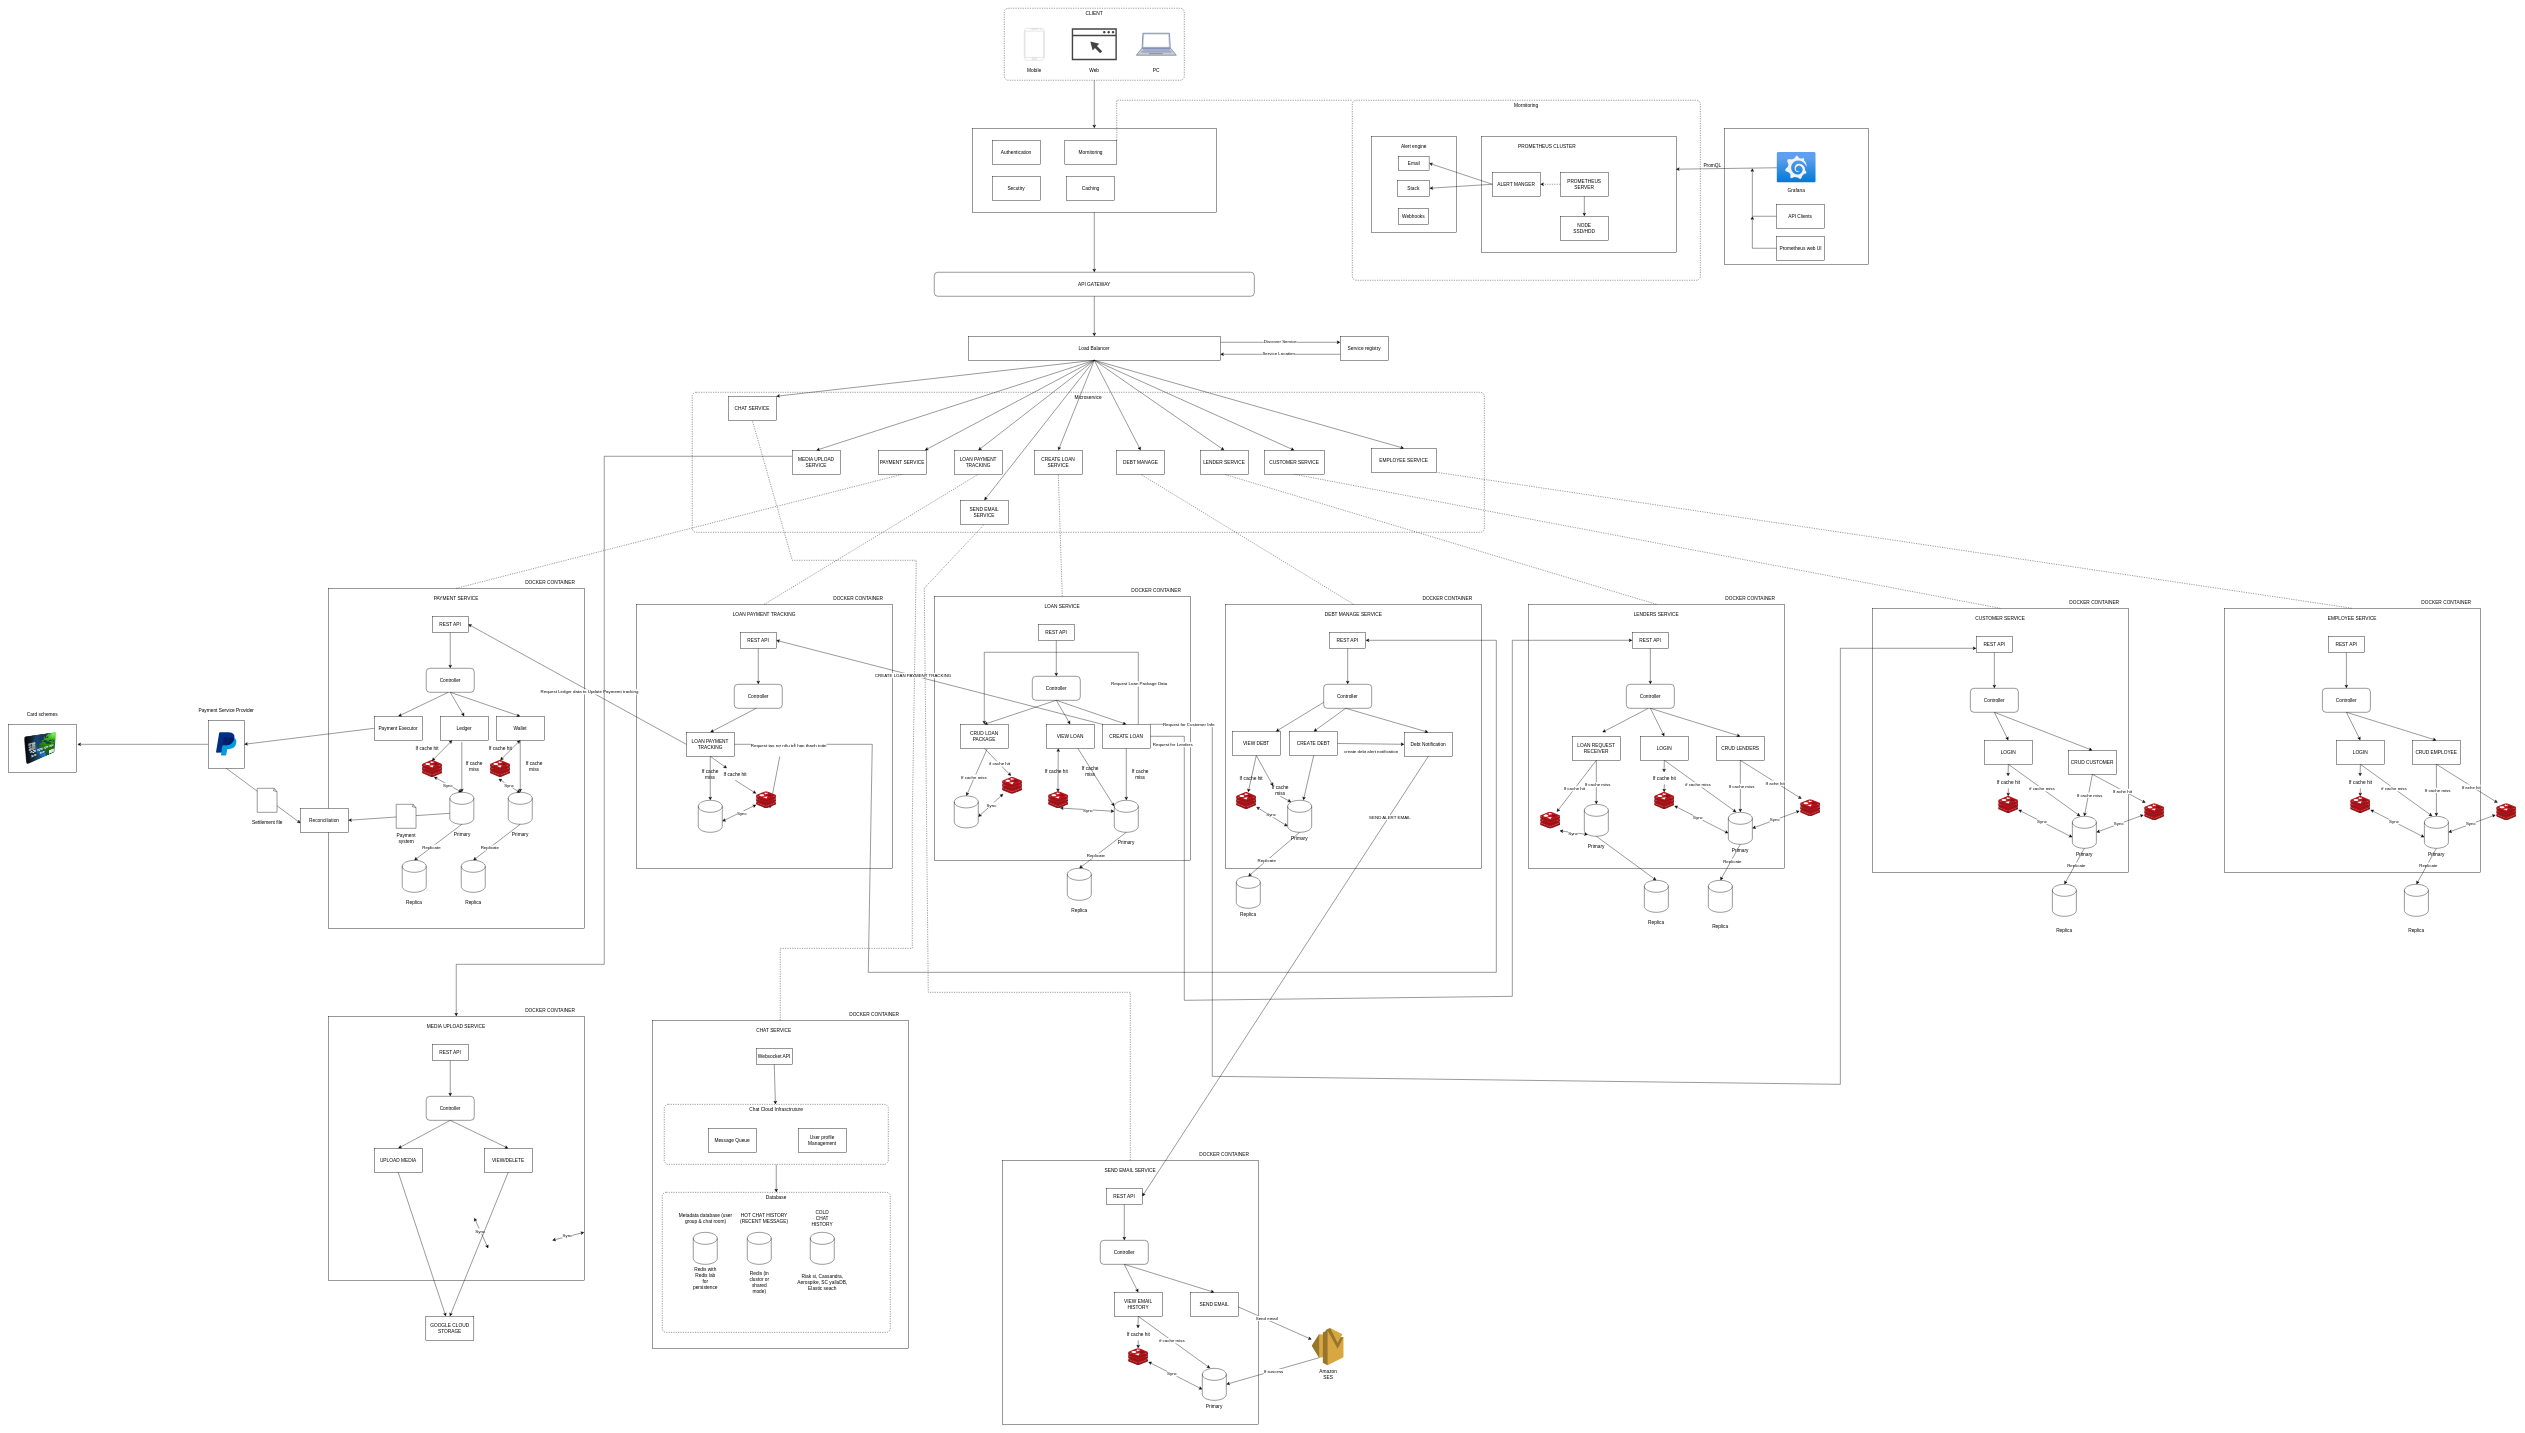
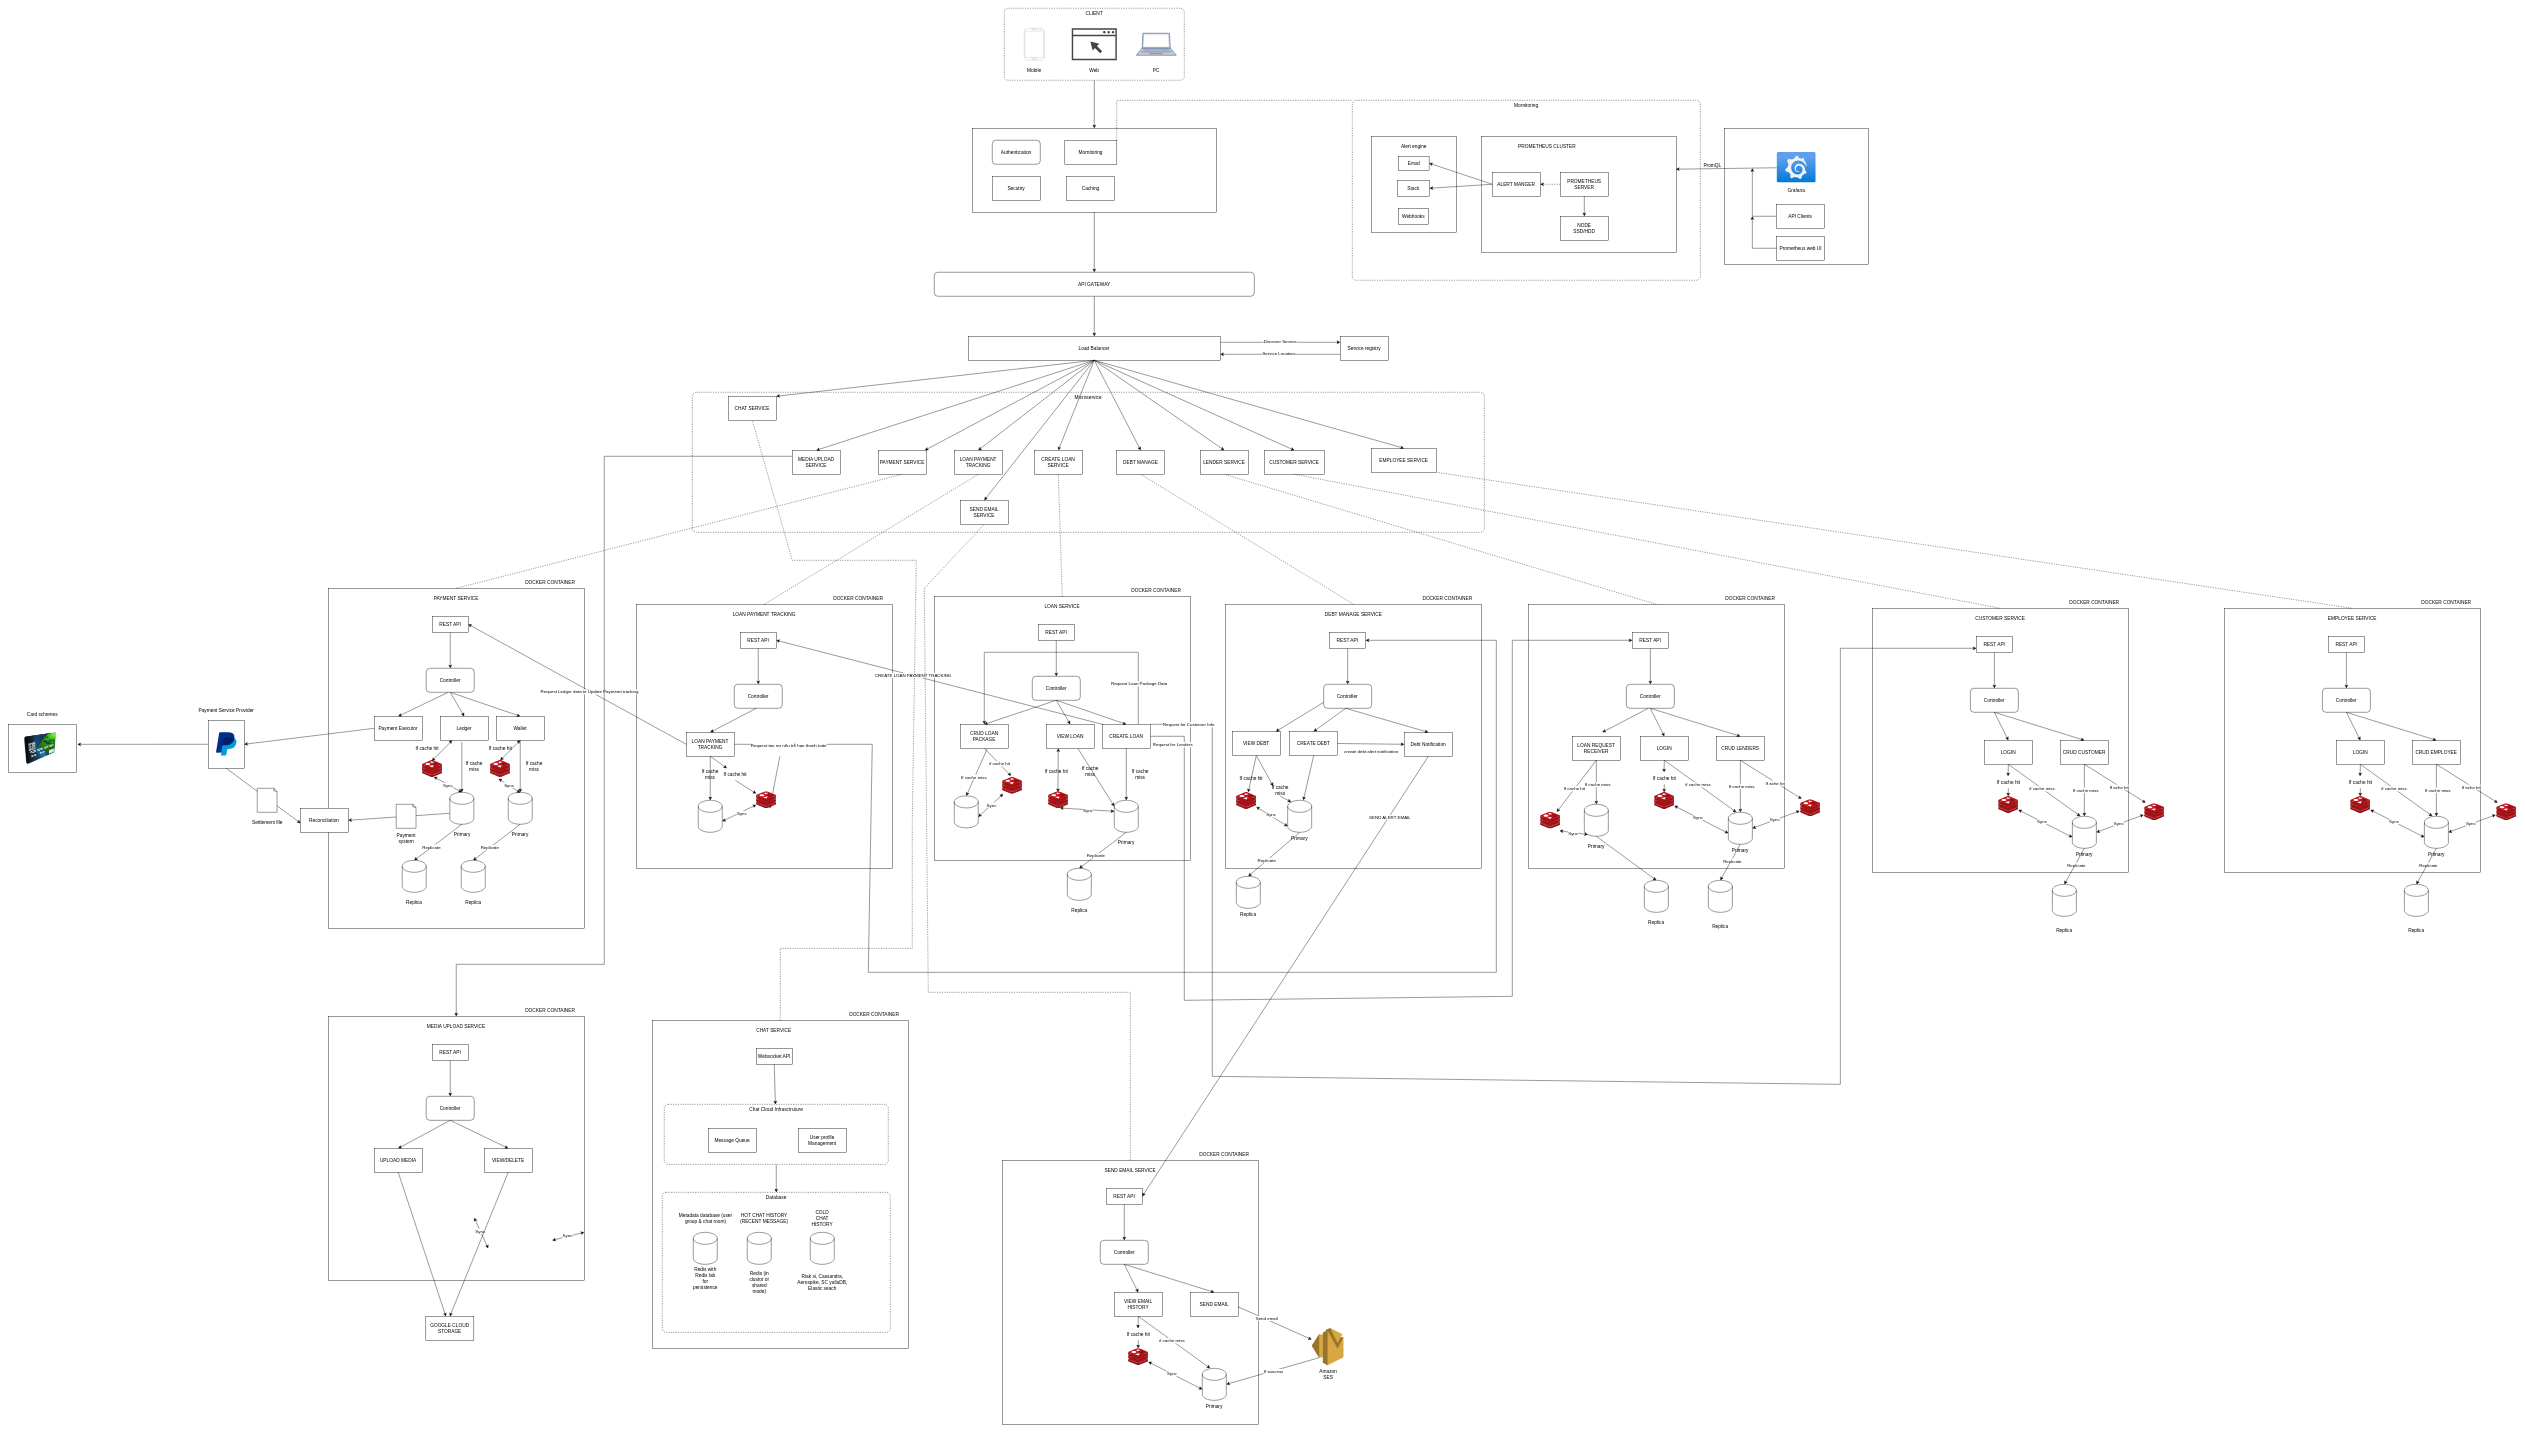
node "Authentication": shape rectangle -> rounded rectangle
node "LENDERS SERVICE": removed
node "CRUD CUSTOMER": moved (2092, 762) -> (2084, 752)
